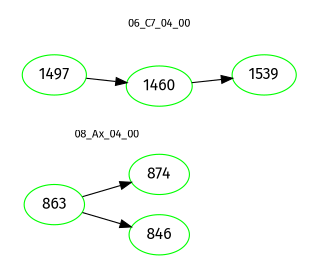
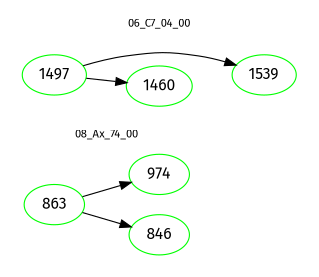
edge "1460" -> "1539": now "1497" -> "1539"
cluster "08_Ax_04_00": label "08_Ax_04_00" -> "08_Ax_74_00"
node "874": label "874" -> "974"
